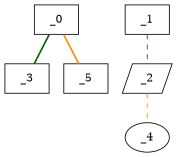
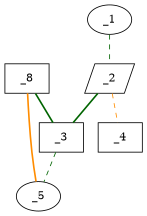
node "_0": label "_0" -> "_8"
node "_1": shape box -> ellipse
node "_5": shape box -> ellipse
edge "_2" -- "_3": added
node "_4": shape ellipse -> box
edge "_3" -- "_5": added
